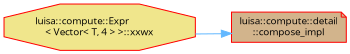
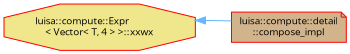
edge "luisa::compute::Expr < Vector< T, 4 > >::xxwx" -> "luisa::compute::detail ::compose_impl": reversed
